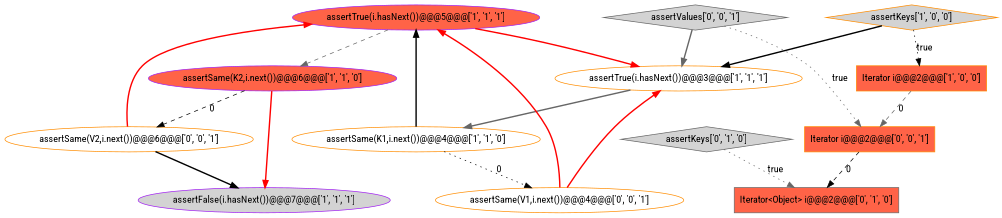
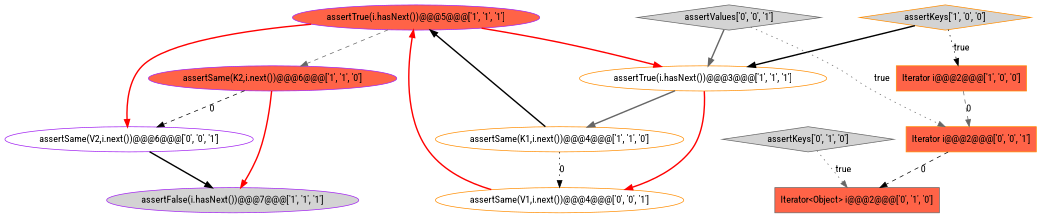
edge "assertSame(V2,i.next())@@@6@@@['0', '0', '1']" -> "assertTrue(i.hasNext())@@@5@@@['1', '1', '1']": reversed
edge "assertSame(V1,i.next())@@@4@@@['0', '0', '1']" -> "assertTrue(i.hasNext())@@@3@@@['1', '1', '1']": reversed
node "assertSame(V2,i.next())@@@6@@@['0', '0', '1']": color darkorange -> purple
